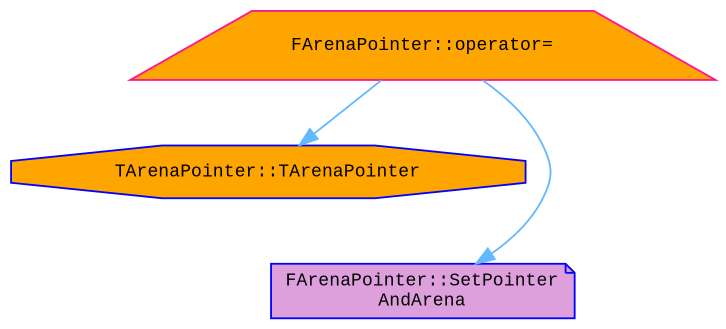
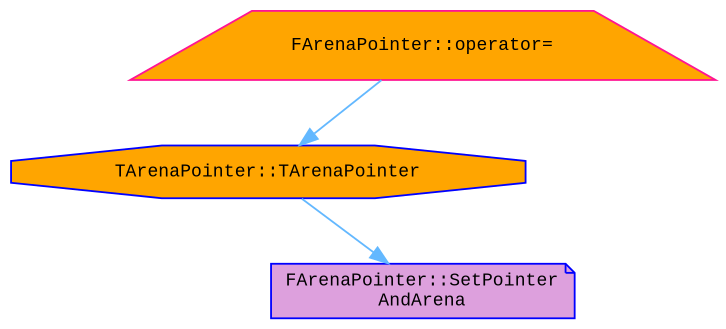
edge "FArenaPointer::operator=" -> "FArenaPointer::SetPointer AndArena": now "TArenaPointer::TArenaPointer" -> "FArenaPointer::SetPointer AndArena"
